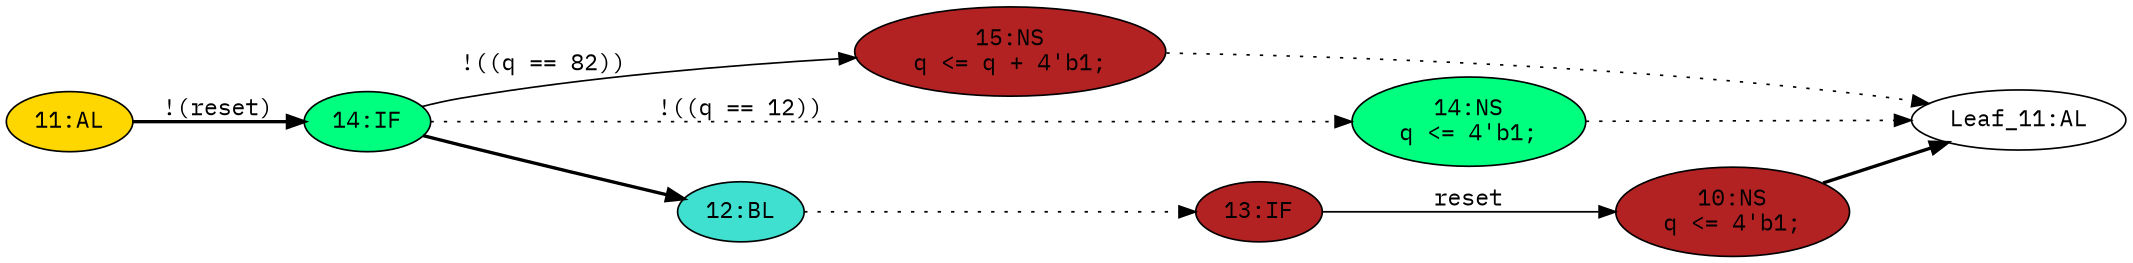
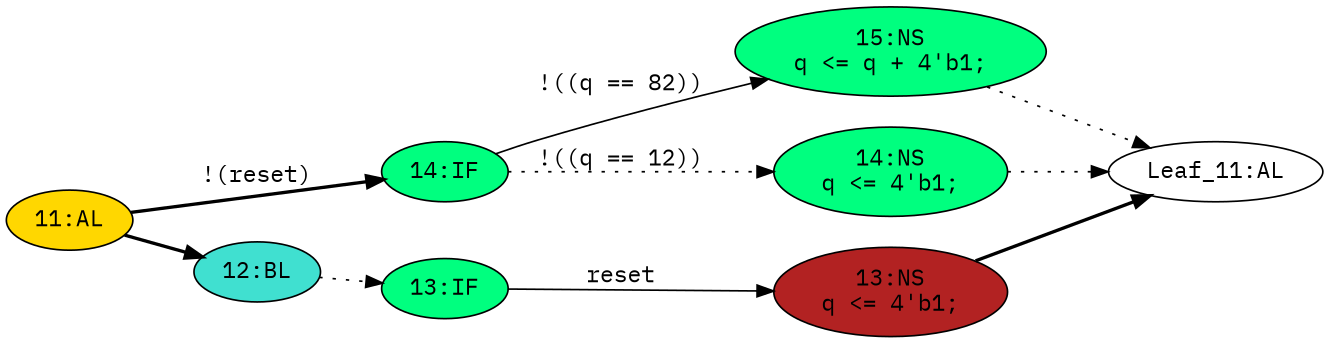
node "15:NS q <= q + 4'b1;": fillcolor firebrick -> springgreen
edge "14:IF" -> "12:BL": now "11:AL" -> "12:BL"
node "13:IF": fillcolor firebrick -> springgreen
node "10:NS q <= 4'b1;": label "10:NS q <= 4'b1;" -> "13:NS q <= 4'b1;"
